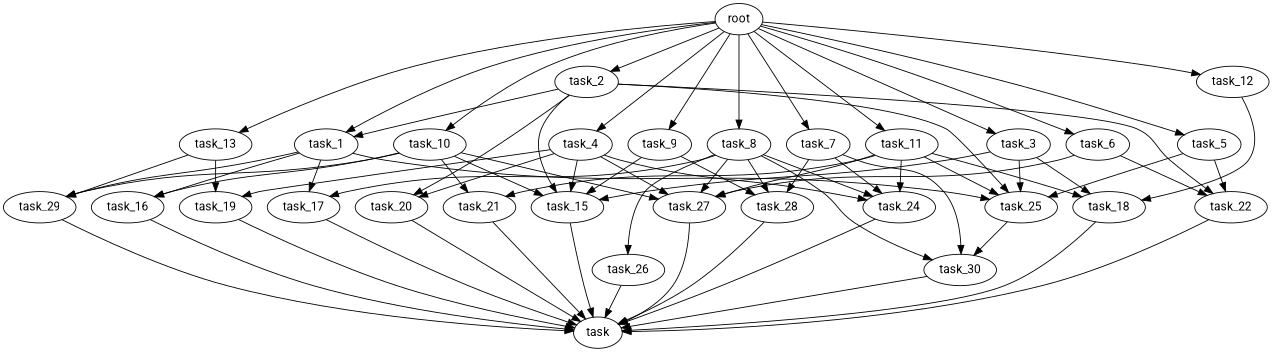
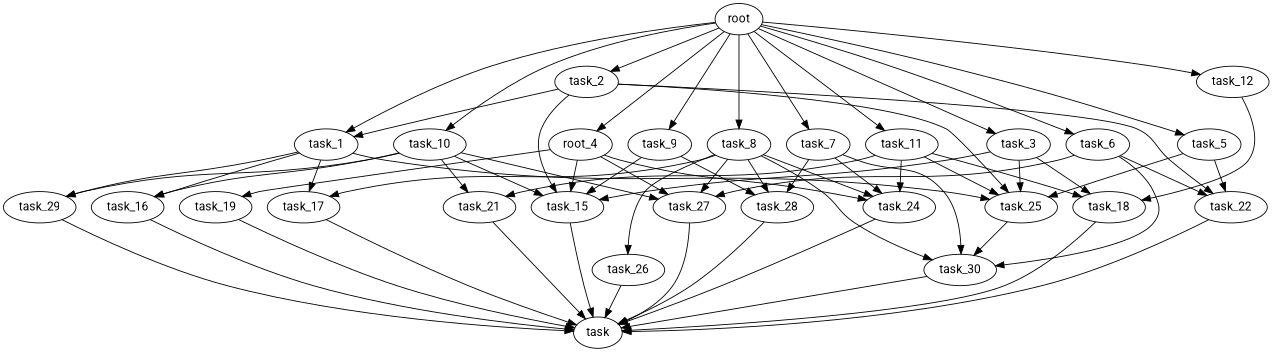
node "task_13": removed
node "task_4": label "task_4" -> "root_4"
edge "task_11" -> "task_27": removed
node "task_20": removed
edge "task_6" -> "task_30": added
